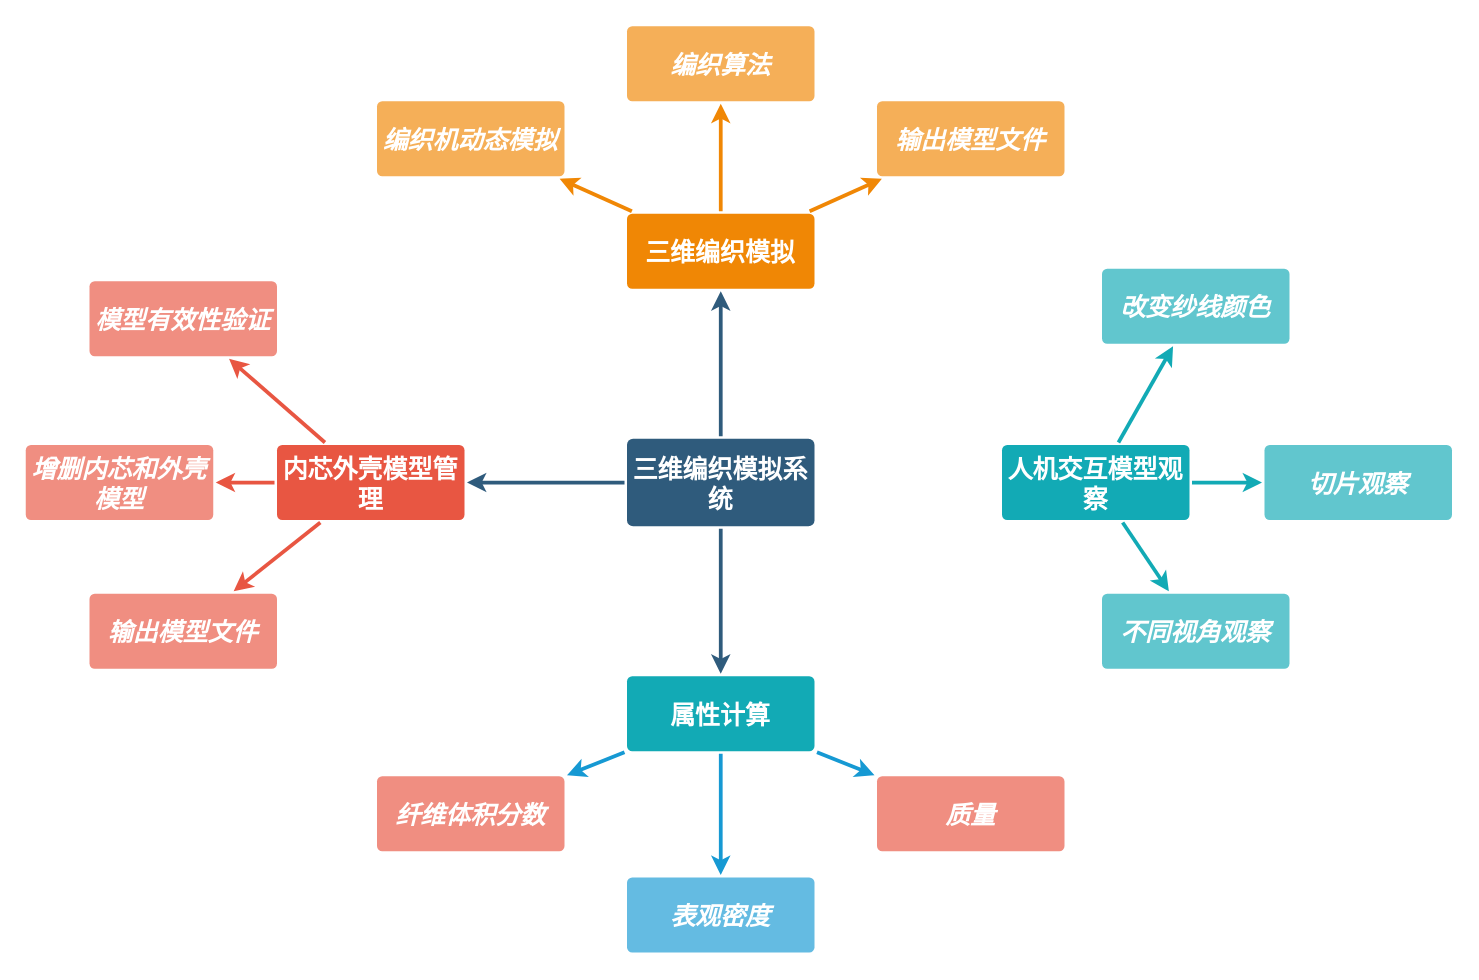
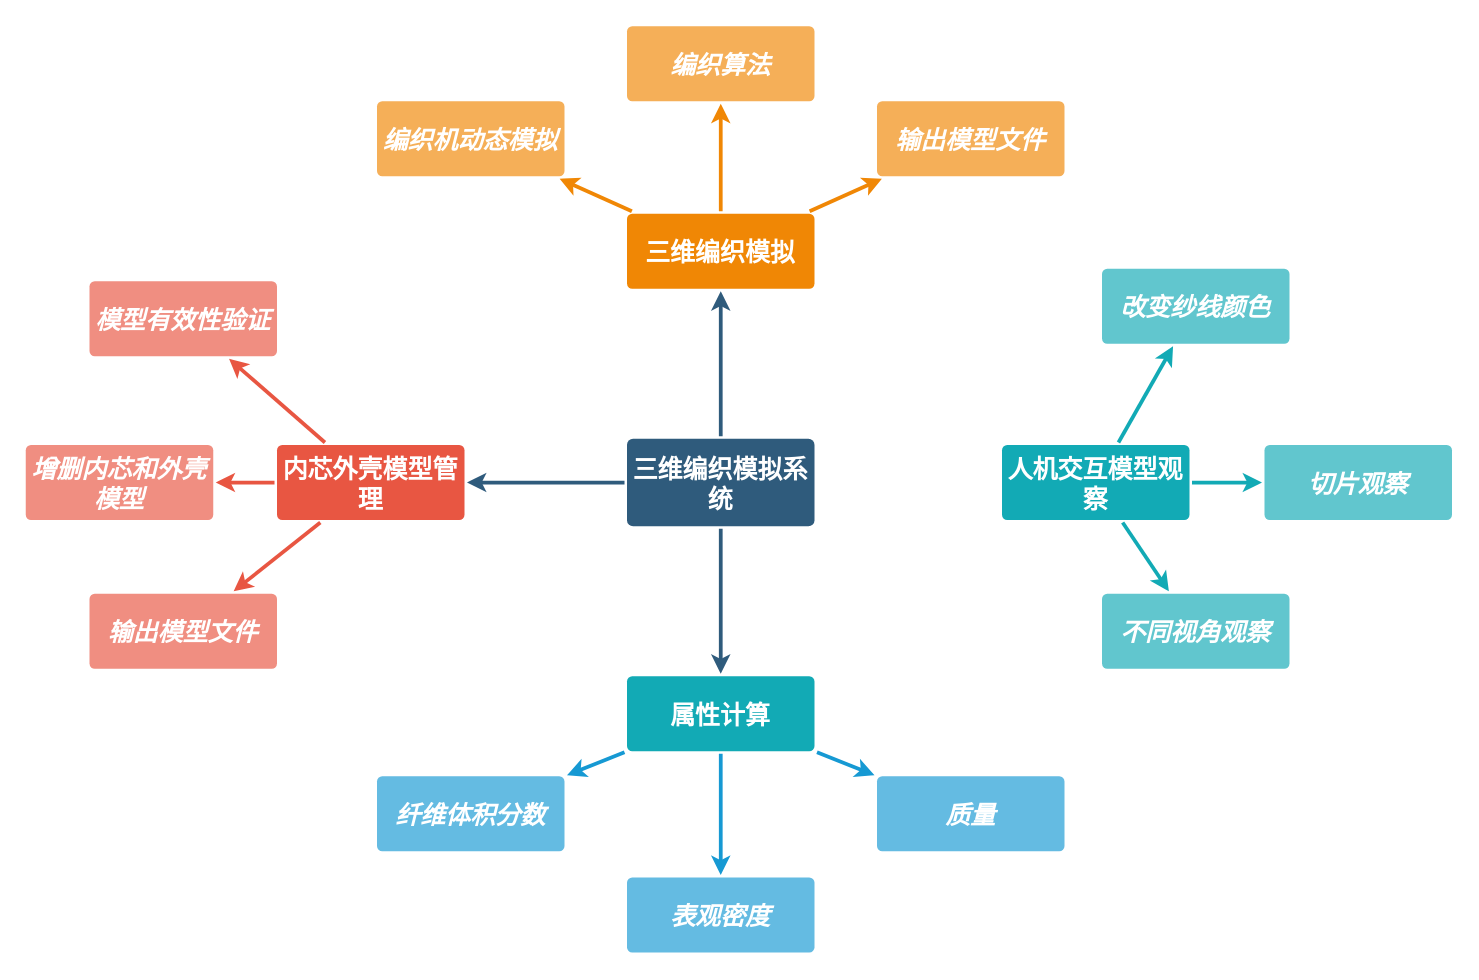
node "纤维体积分数": fillcolor #f08e81 -> #64bbe2
node "质量": fillcolor #f08e81 -> #64bbe2
